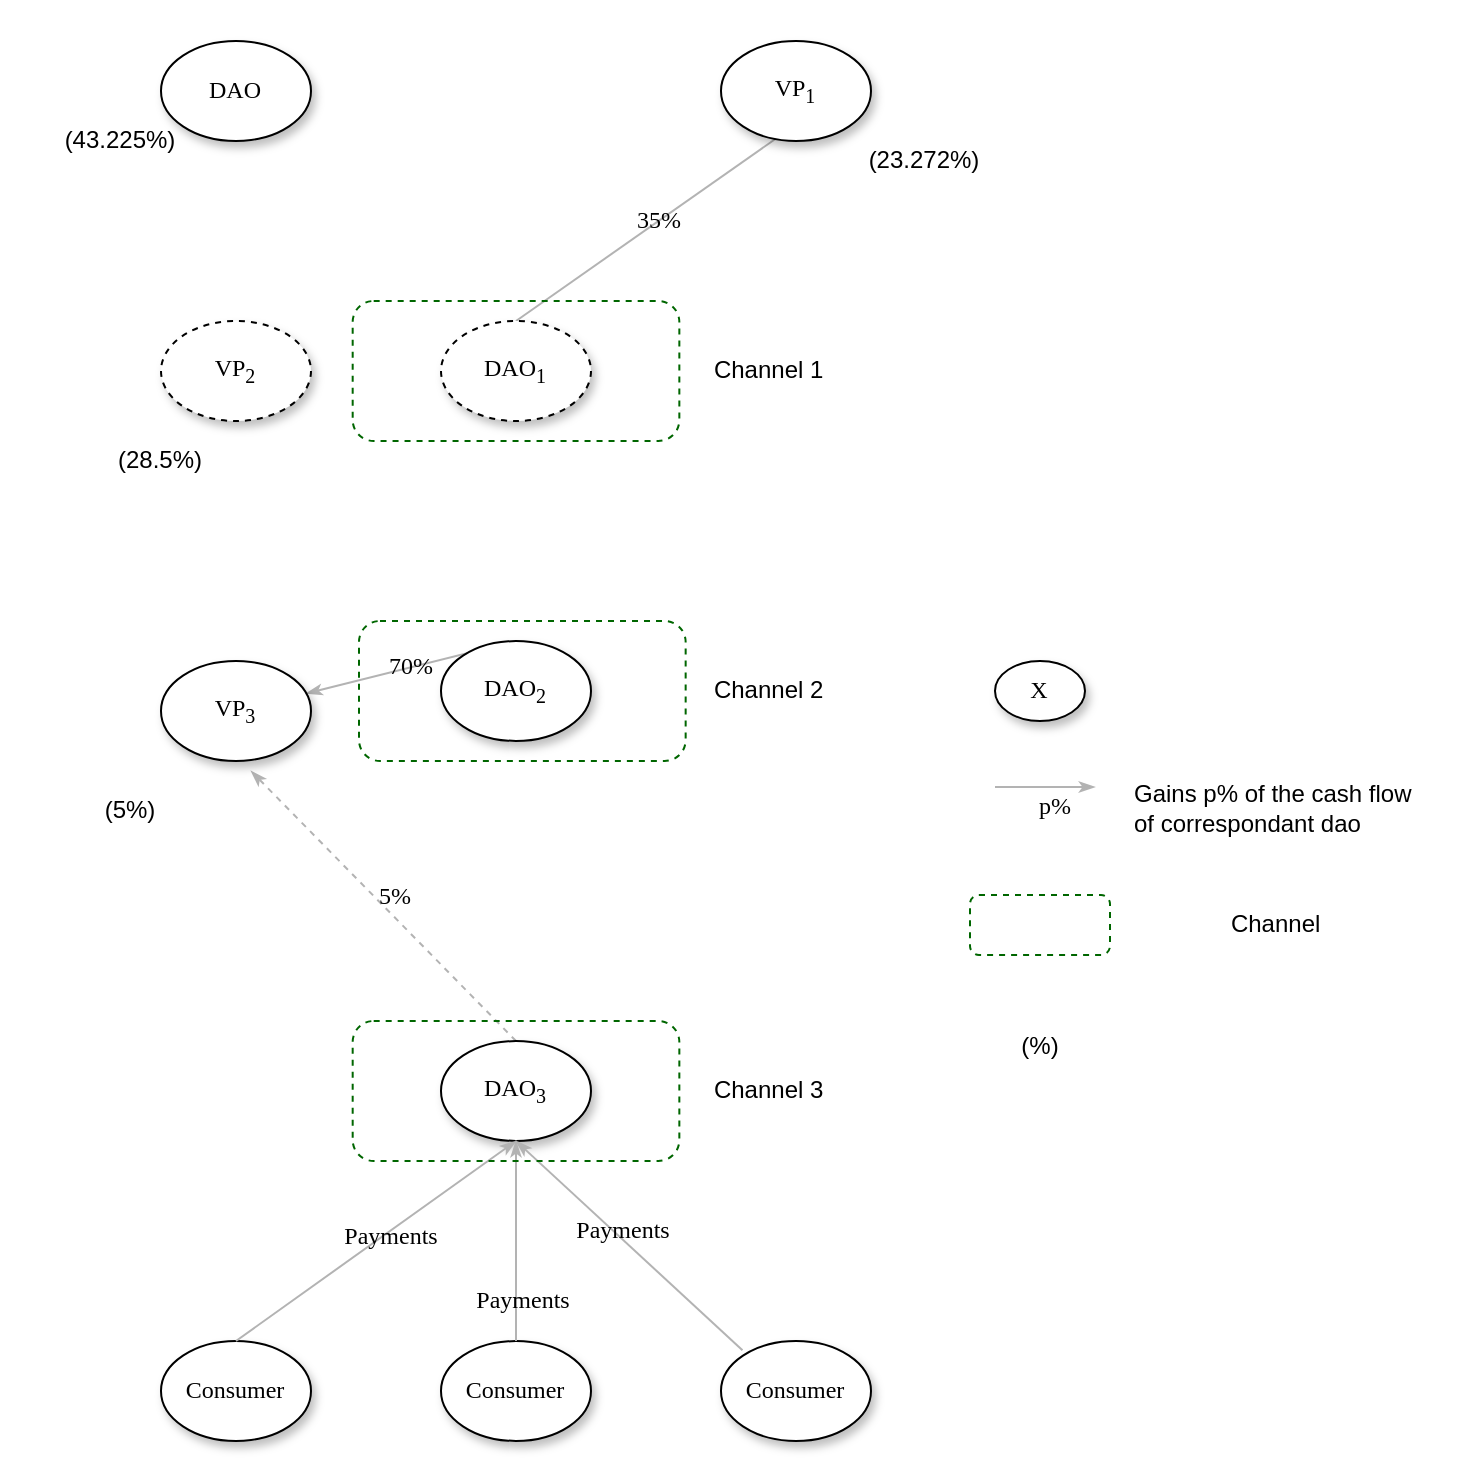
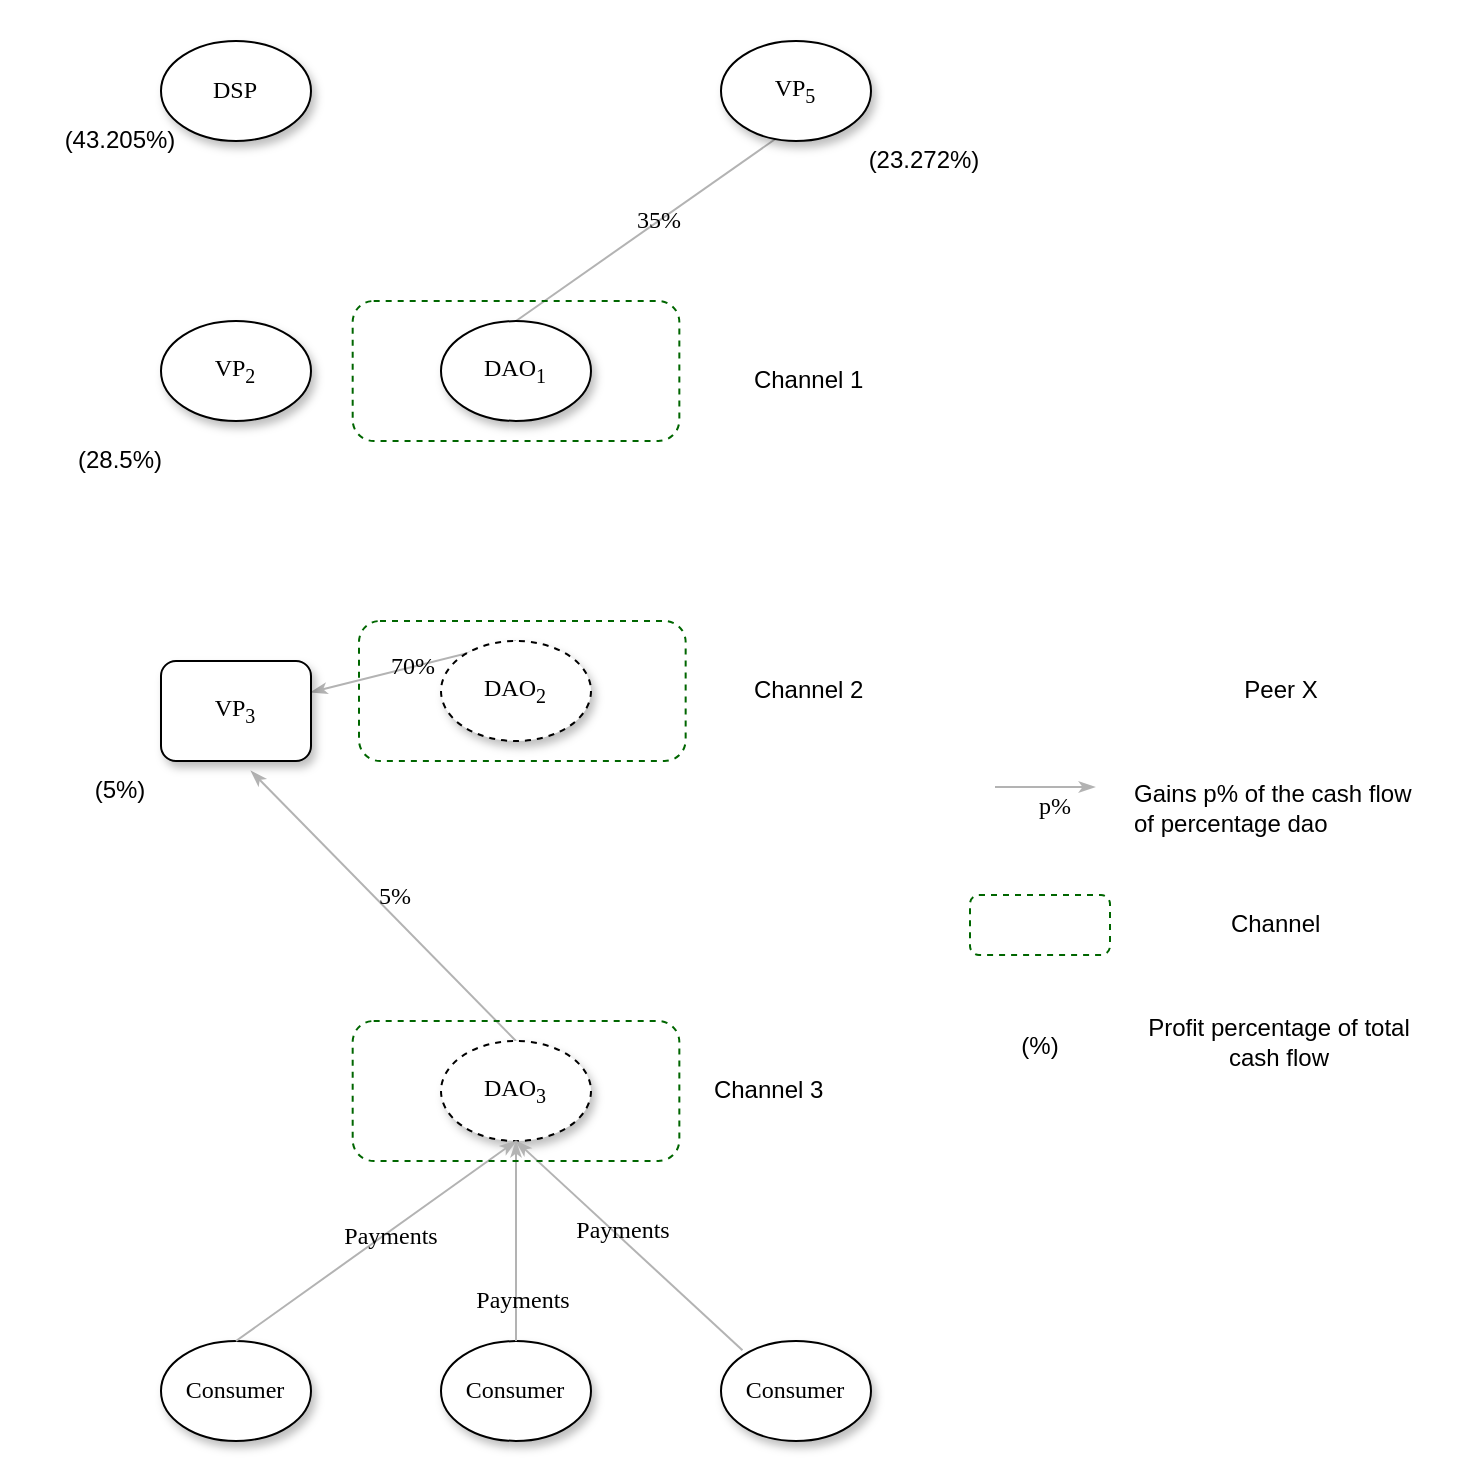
node "DAO": label "DAO" -> "DSP"
node "VP1": label "VP1" -> "VP5"
node "(43.225%)": label "(43.225%)" -> "(43.205%)"
node "VP2": style dashed -> solid
node "DAO1": style dashed -> solid
node "Channel 1": moved (773, 371) -> (813, 381)
node "(28.5%)": moved (161, 461) -> (121, 461)
node "DAO2": style solid -> dashed
node "Channel 2": moved (773, 691) -> (813, 691)
node "X": removed
node "Peer X": added
node "VP3": shape ellipse -> rounded rectangle
node "Gains p% of the cash flow of correspondant dao": label "Gains p% of the cash flow of correspondant dao" -> "Gains p% of the cash flow of percentage dao"
node "(5%)": moved (131, 811) -> (121, 791)
edge "DAO3" -> "VP3": style dashed -> solid
node "Profit percentage of total cash flow": added
node "DAO3": style solid -> dashed
